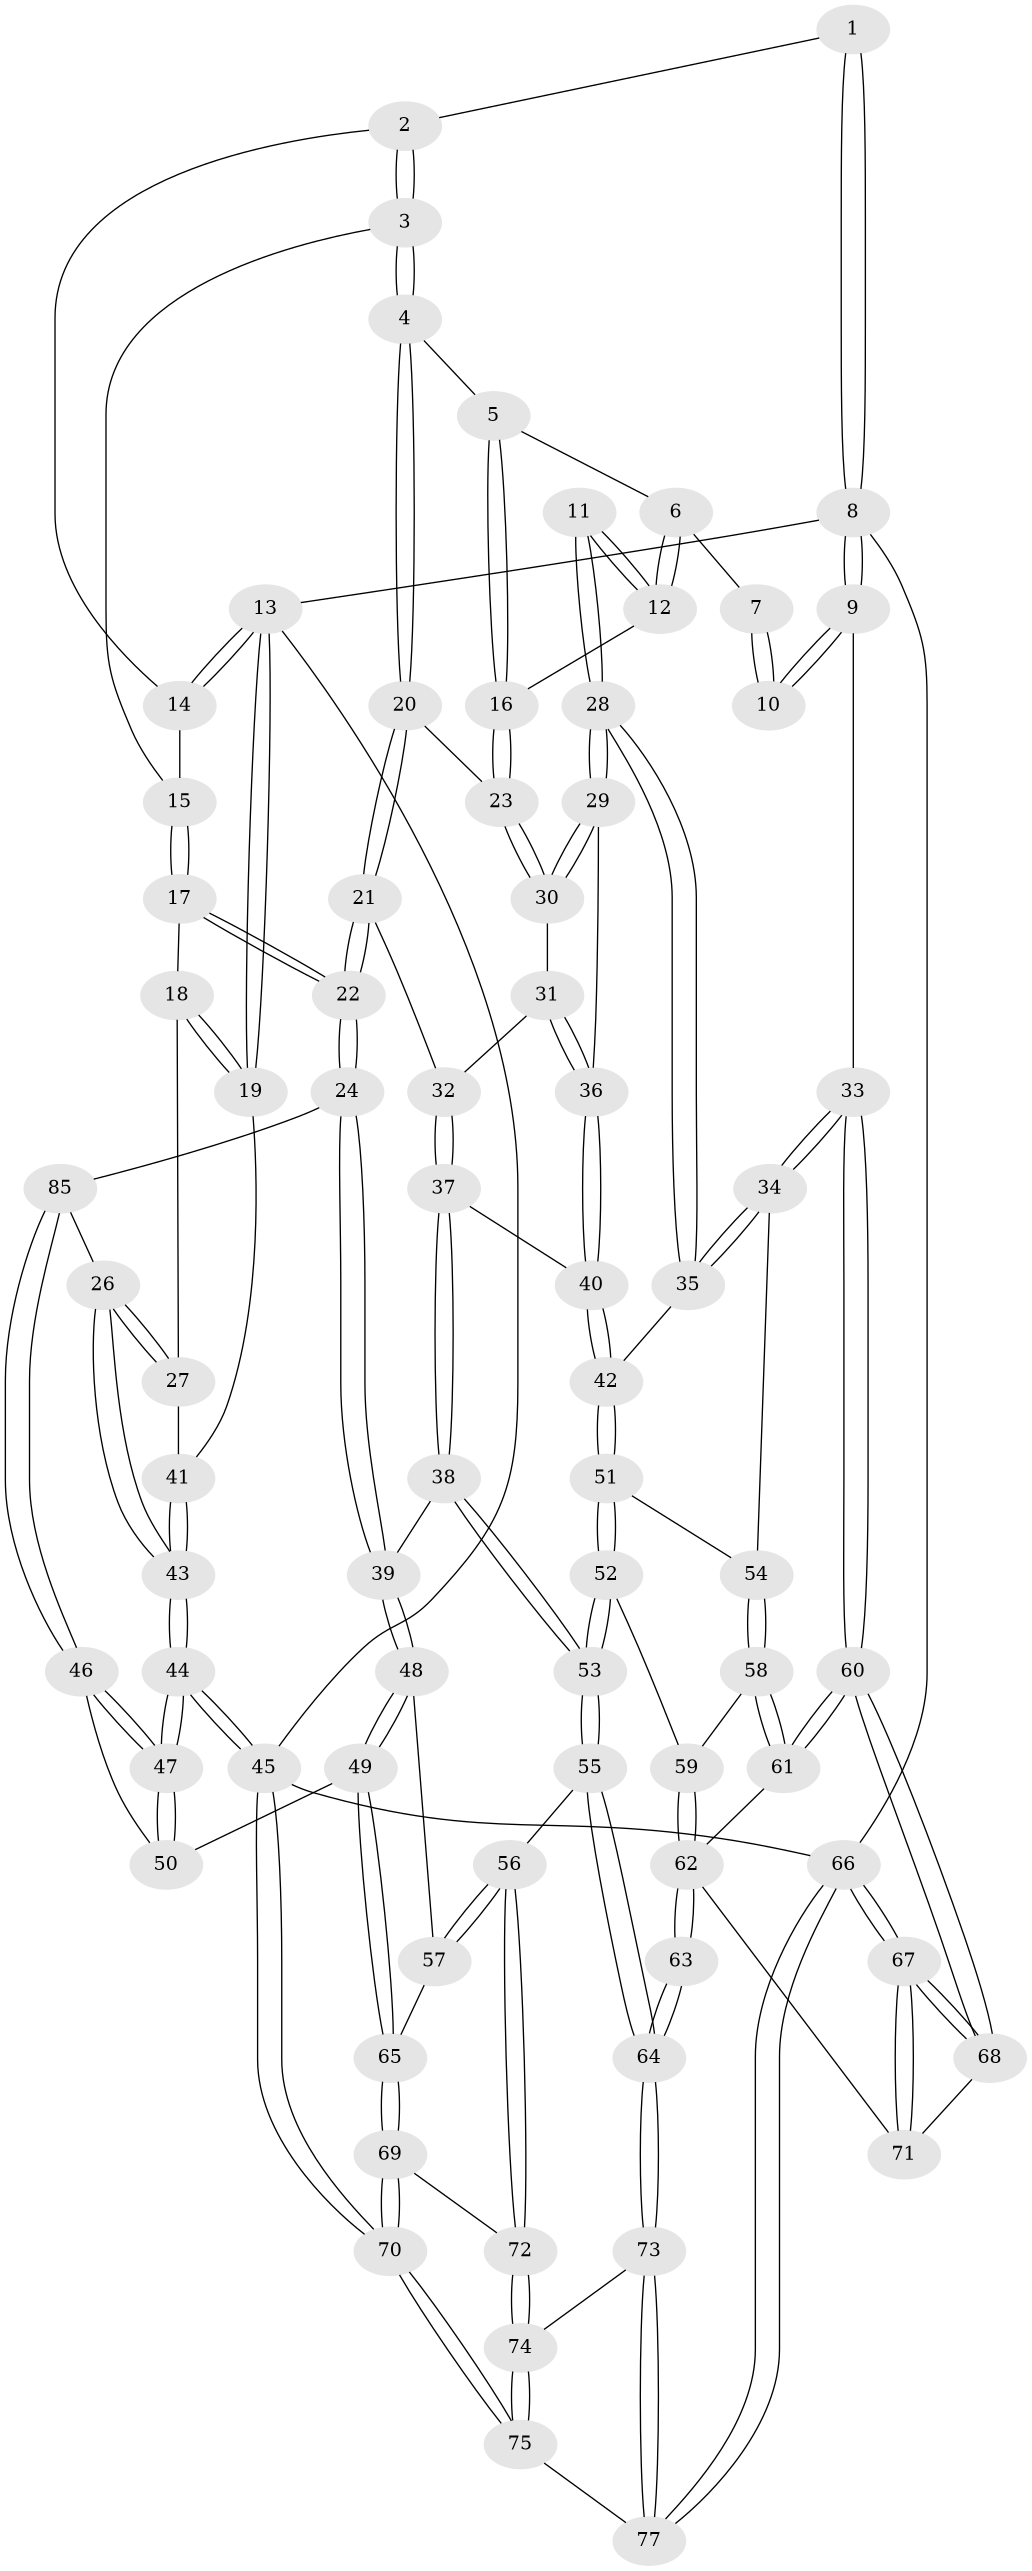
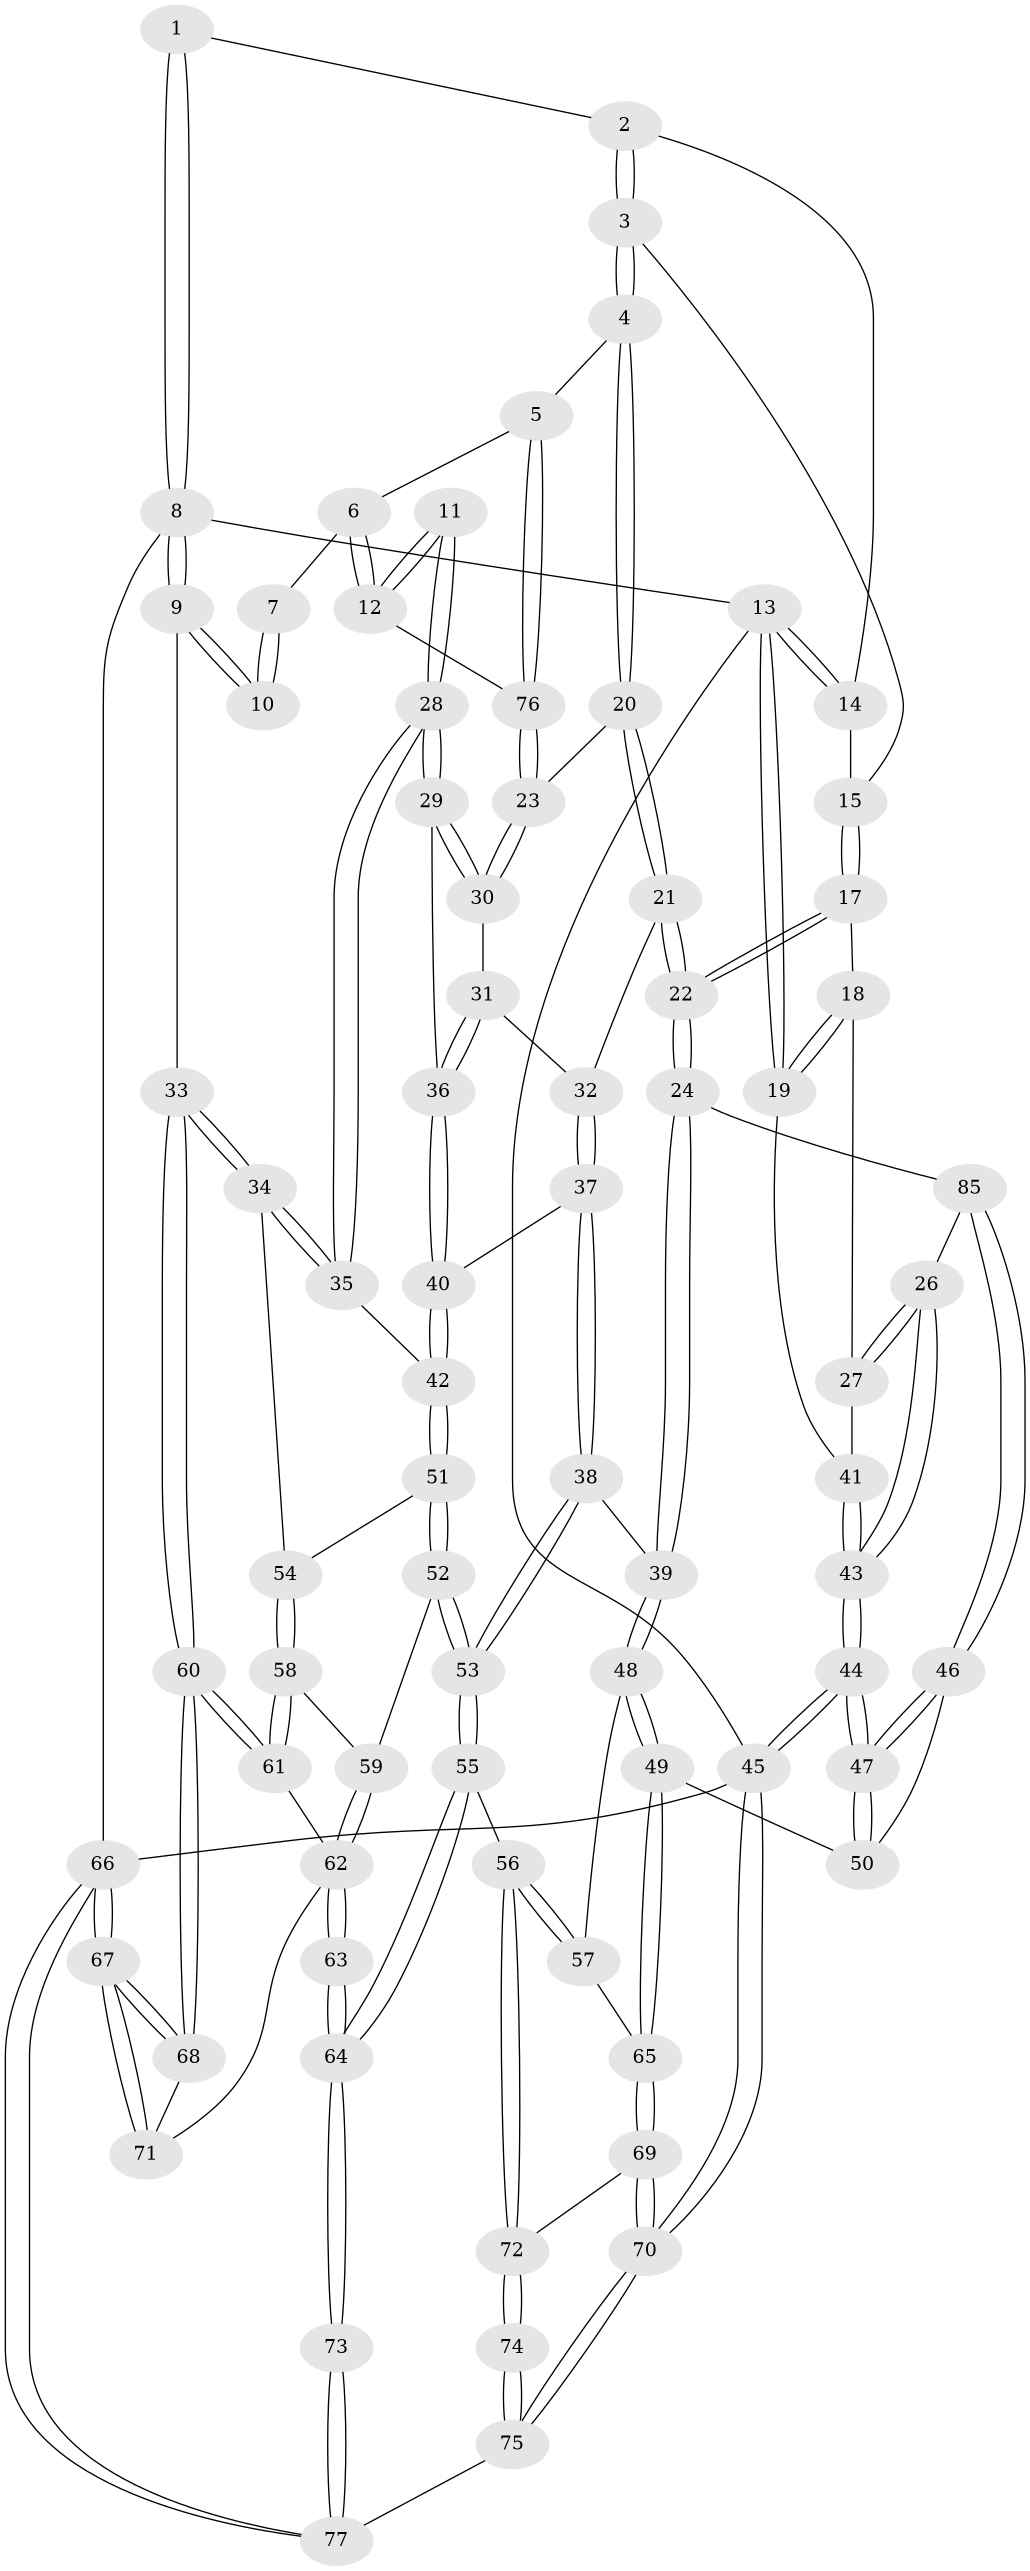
node "16": label "16" -> "76"
edge "73" -- "74": removed
